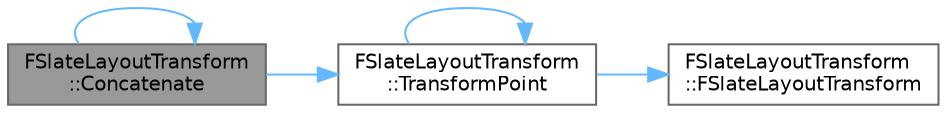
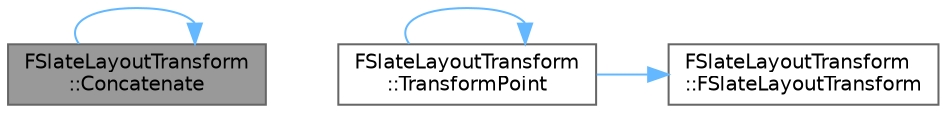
edge "FSlateLayoutTransform ::Concatenate" -> "FSlateLayoutTransform ::TransformPoint": removed
